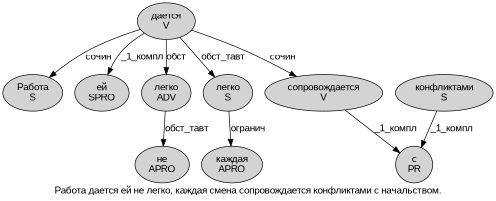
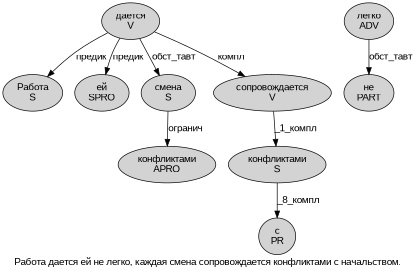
edge "дается V" -> "легко ADV": removed, label "обст"
edge "дается V" -> "Работа S": label "сочин" -> "предик"
edge "дается V" -> "ей SPRO": label "_1_компл" -> "предик"
edge "дается V" -> "сопровождается V": label "сочин" -> "компл"
node "легко S": label "легко S" -> "смена S"
edge "сопровождается V" -> "с PR": now "сопровождается V" -> "конфликтами S"
edge "конфликтами S" -> "с PR": label "_1_компл" -> "_8_компл"
node "не APRO": label "не APRO" -> "не PART"
node "каждая APRO": label "каждая APRO" -> "конфликтами APRO"
